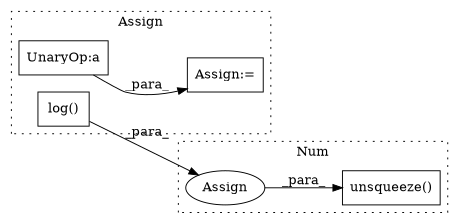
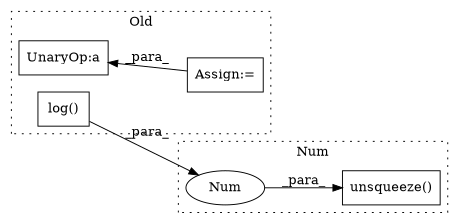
cluster "Assign": label "Assign" -> "Old"
edge "UnaryOp:a" -> "Assign:=": reversed
node "Assign": label "Assign" -> "Num"
